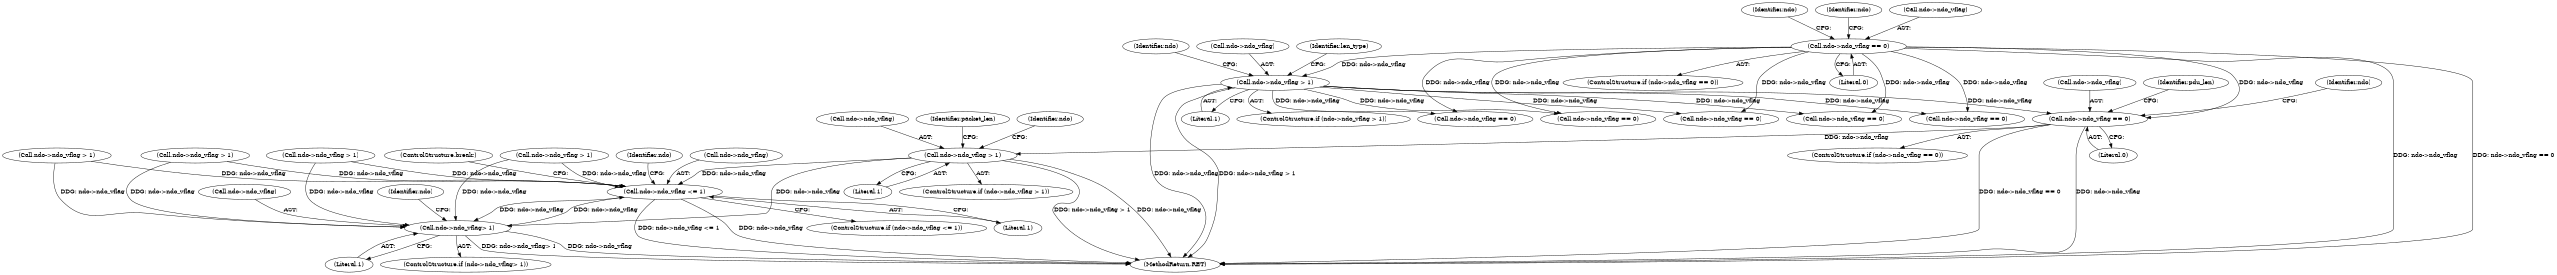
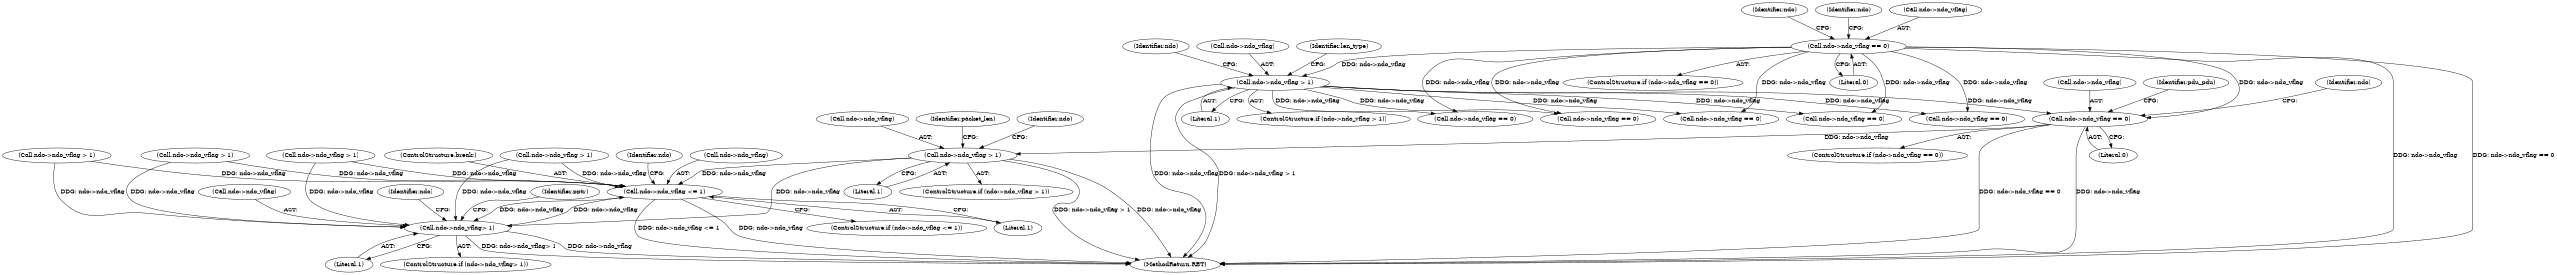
node "(Identifier,pdu_len)": label "(Identifier,pdu_len)" -> "(Identifier,pdu_pdu)"
edge "(ControlStructure,break;)" -> "(Call,ndo->ndo_vflag <= 1)": label "CFG: " -> "AST: "
node "(Identifier,pptr)": added
